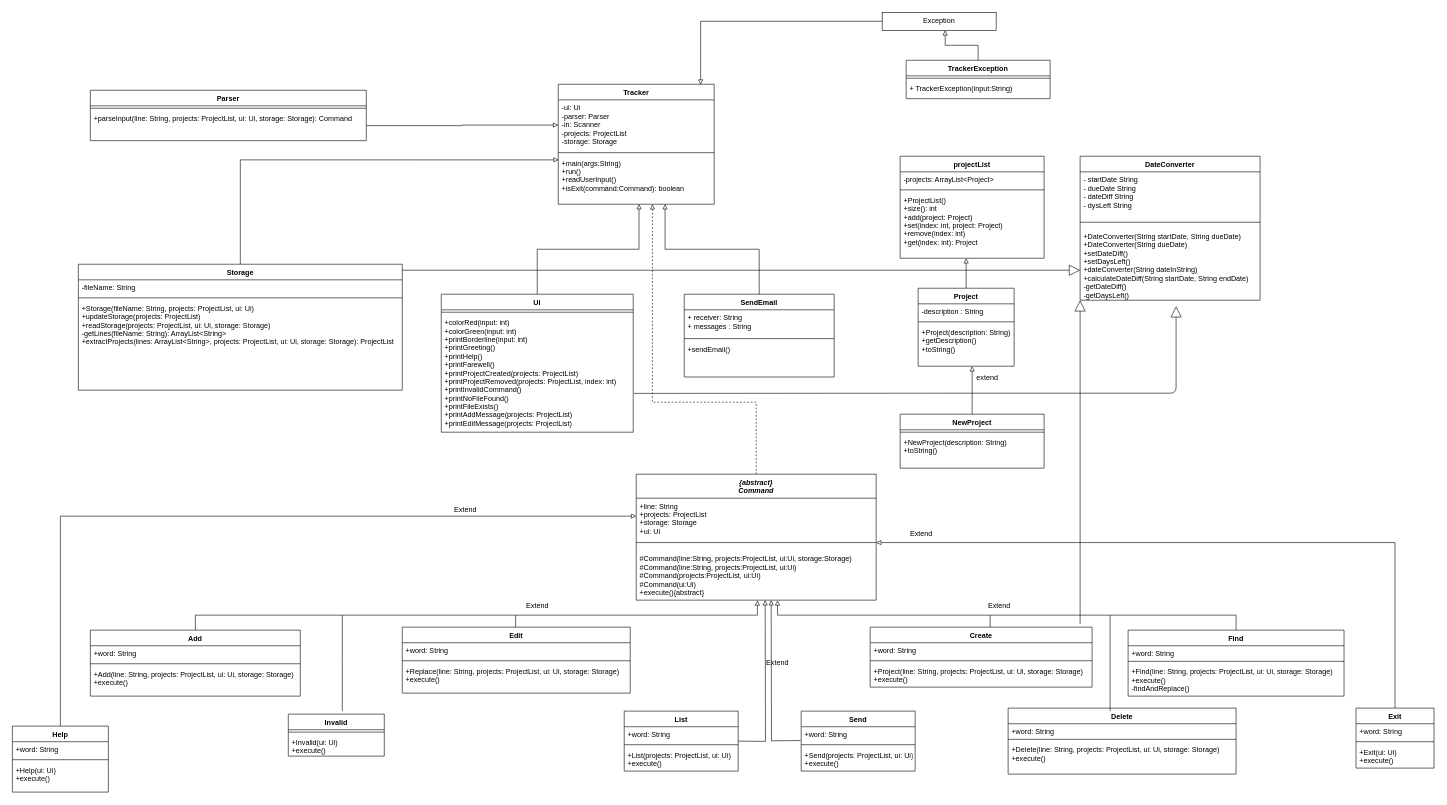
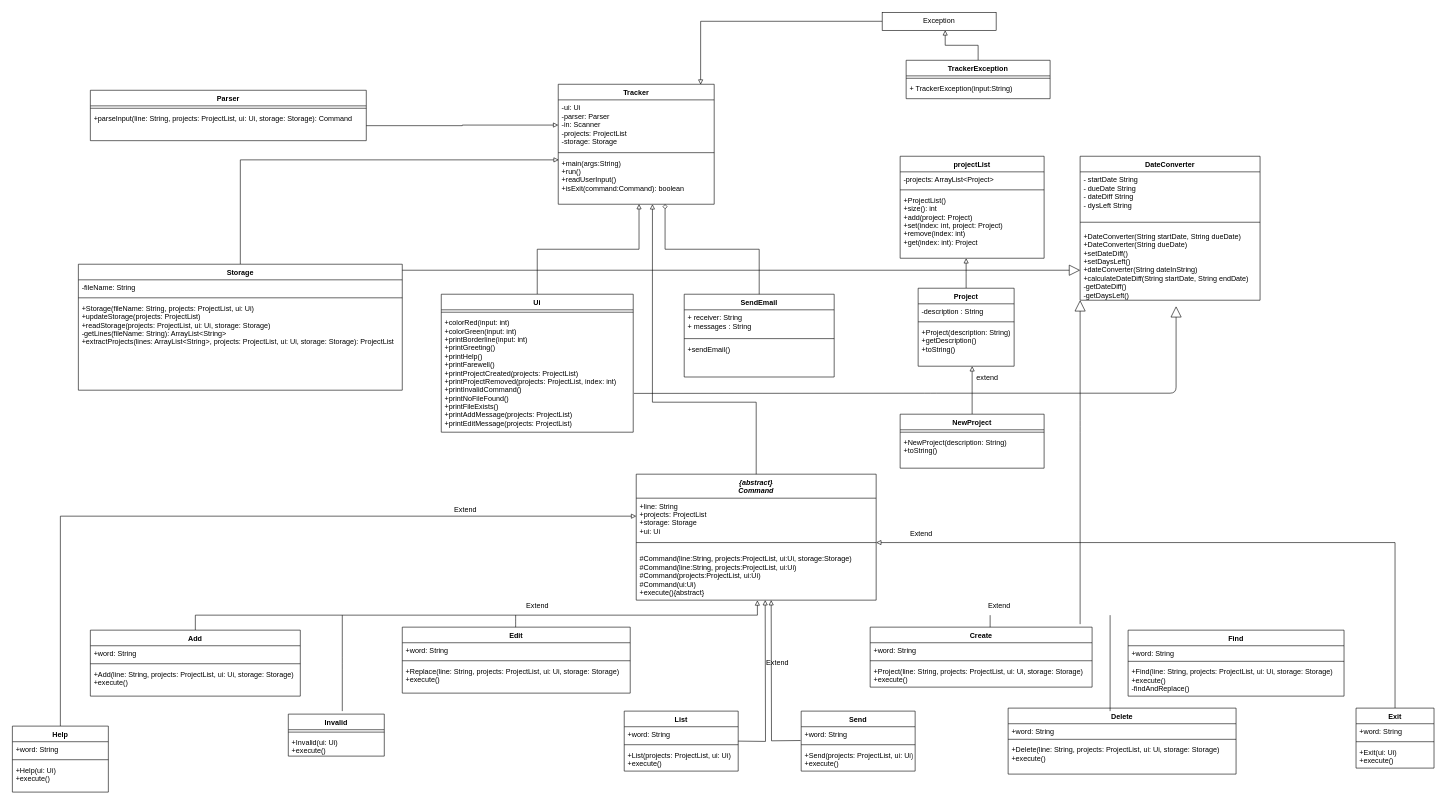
edge "SendEmail" -> "+main(args:String) +run() +readUserInput() +isExit(command:Command): boolean": arrowhead block -> diamond
edge "{abstract} Command" -> "+main(args:String) +run() +readUserInput() +isExit(command:Command): boolean": style dashed -> solid
edge "Find" -> "#Command(line:String, projects:ProjectList, ui:Ui, storage:Storage) #Command(line:String, projects:ProjectList, ui:Ui) #Command(projects:ProjectList, ui:Ui) #Command(ui:Ui) +execute(){abstract}": removed
